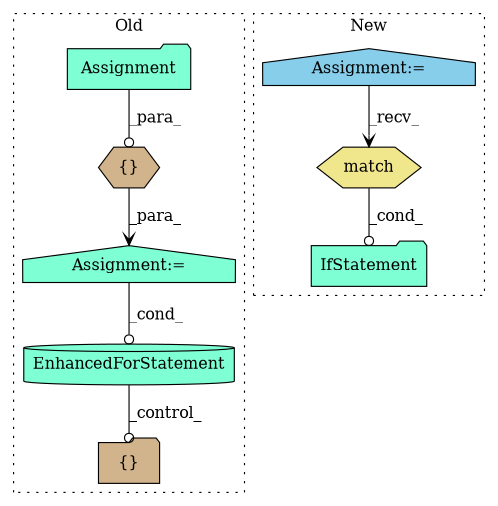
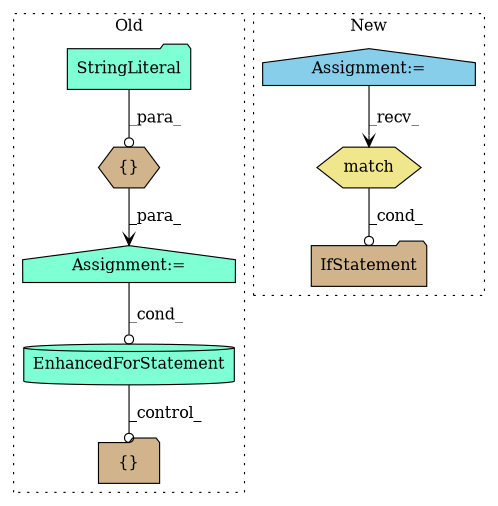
node "Assignment": label "Assignment" -> "StringLiteral"
node "IfStatement": fillcolor aquamarine -> tan
